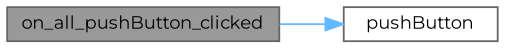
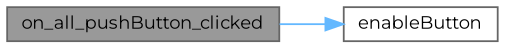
node "pushButton": label "pushButton" -> "enableButton"
